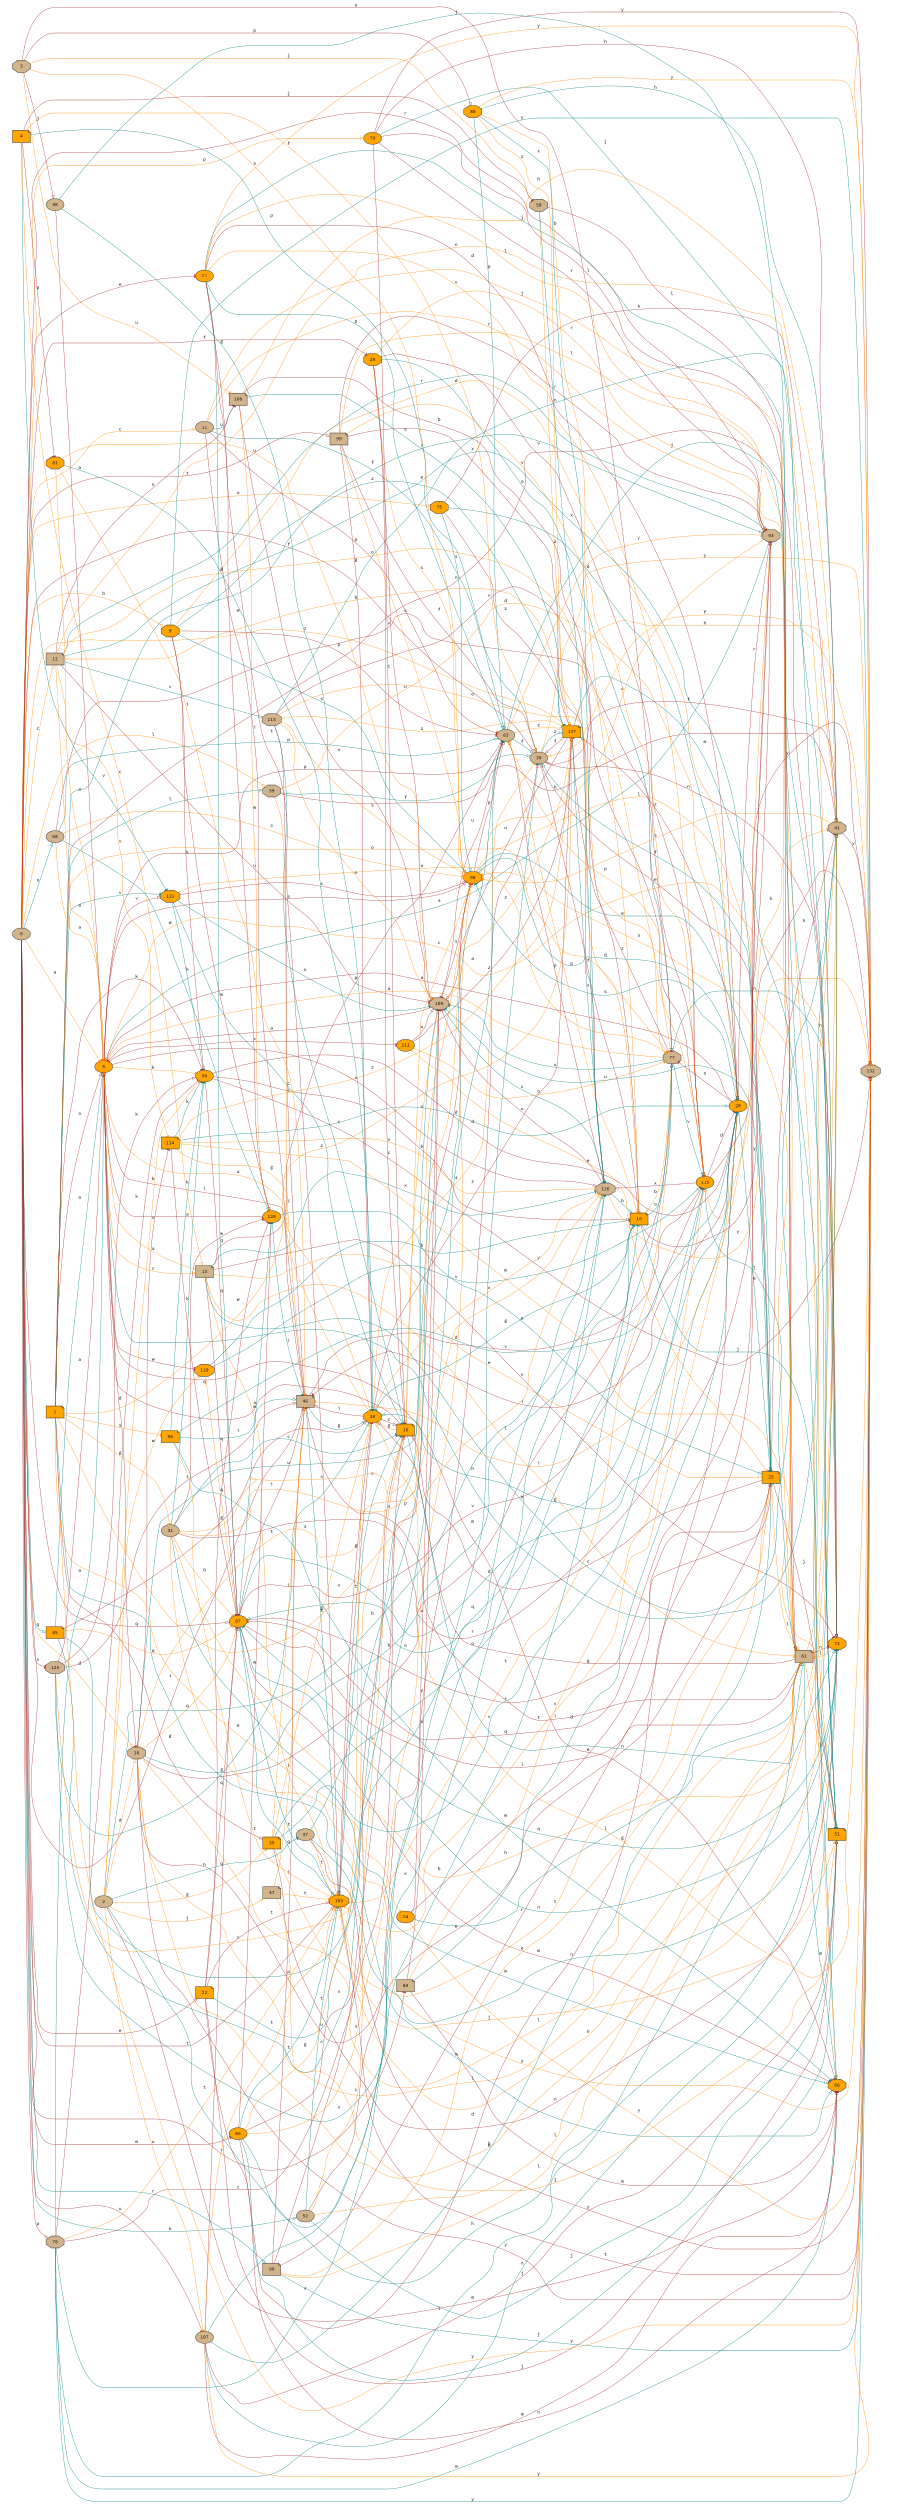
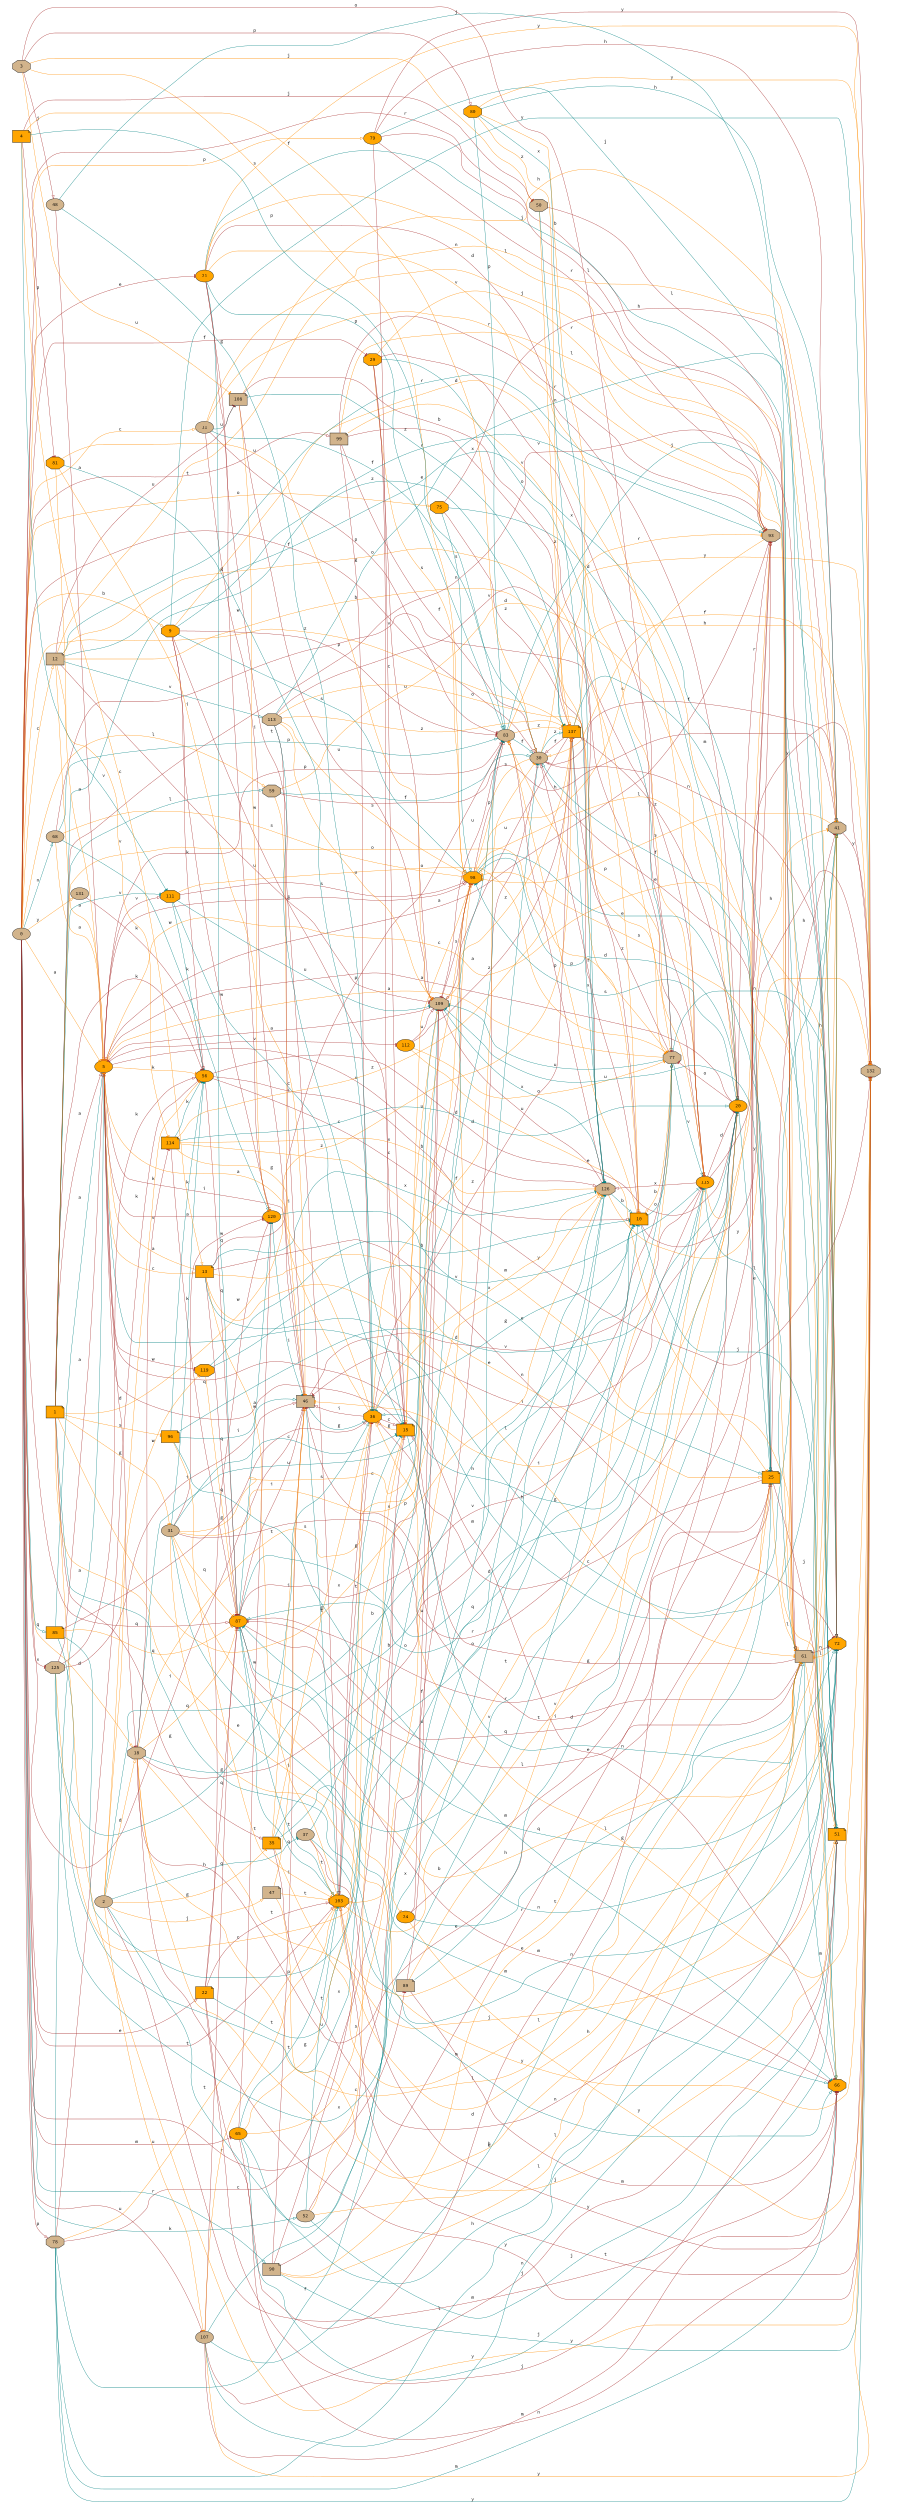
edge "99" -> "98": now "30" -> "98"
edge "93" -> "5": color teal -> brown
node "131": added
node "13": fillcolor tan -> orange
edge "65" -> "15": now "9" -> "15"
